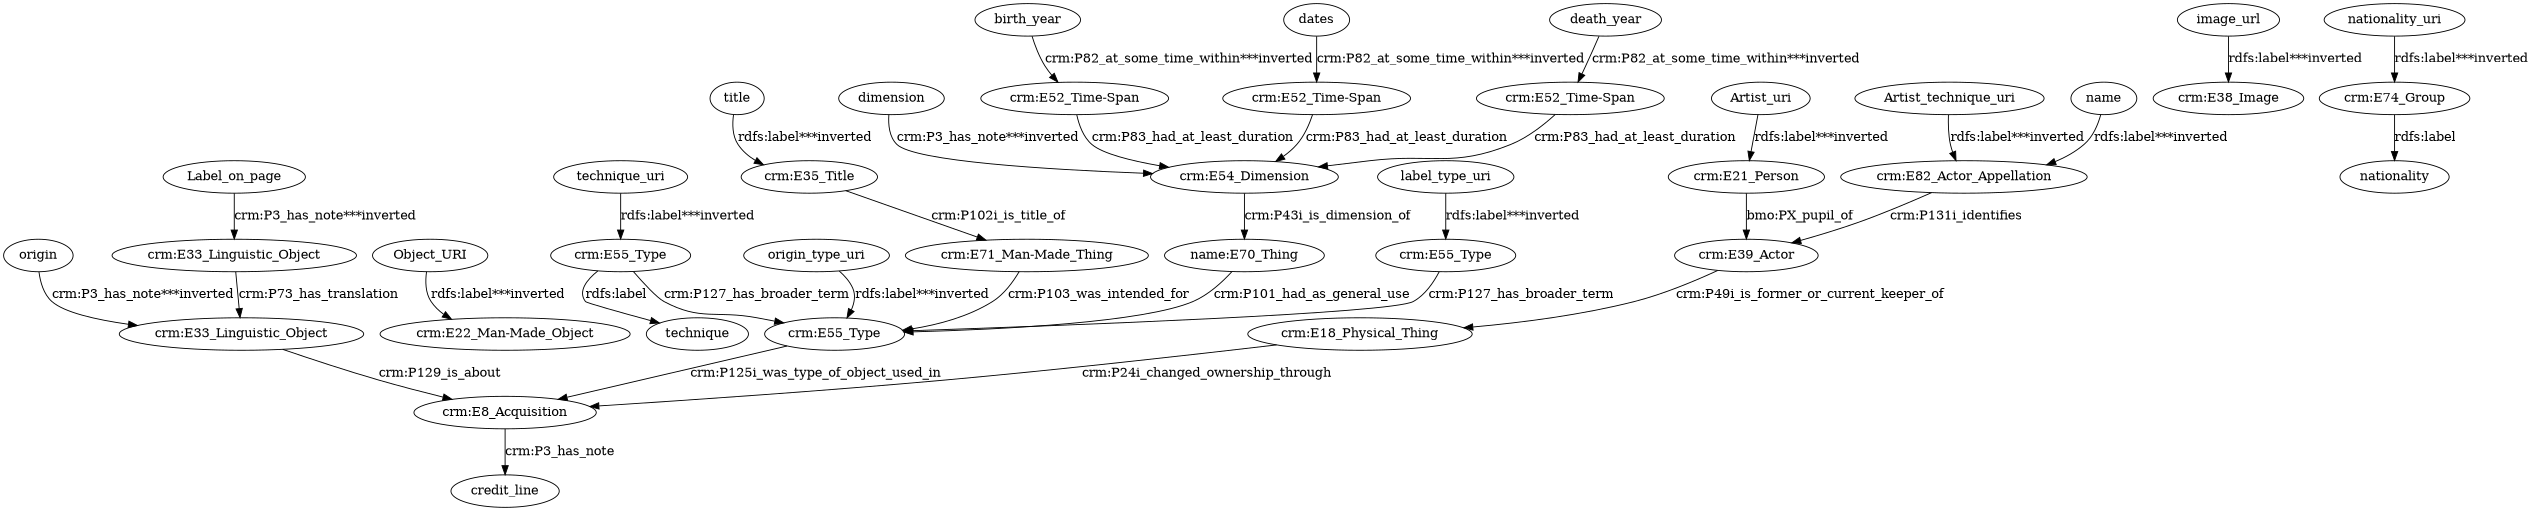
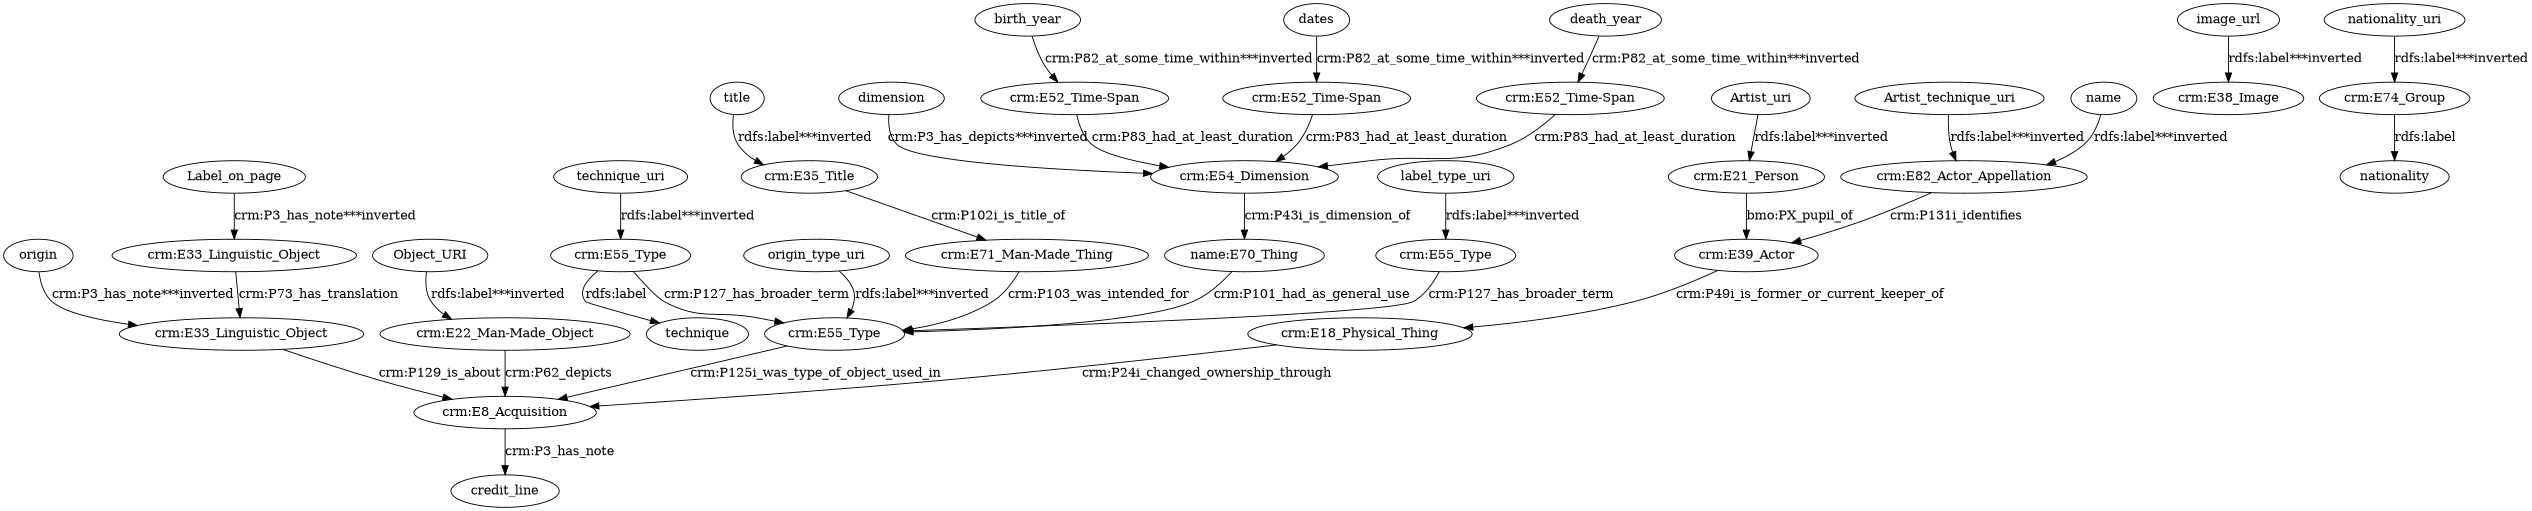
edge "dimension" -> "crm:E54_Dimension": label "crm:P3_has_note***inverted" -> "crm:P3_has_depicts***inverted"
edge "crm:E22_Man-Made_Object" -> "crm:E8_Acquisition": added, label "crm:P62_depicts"
